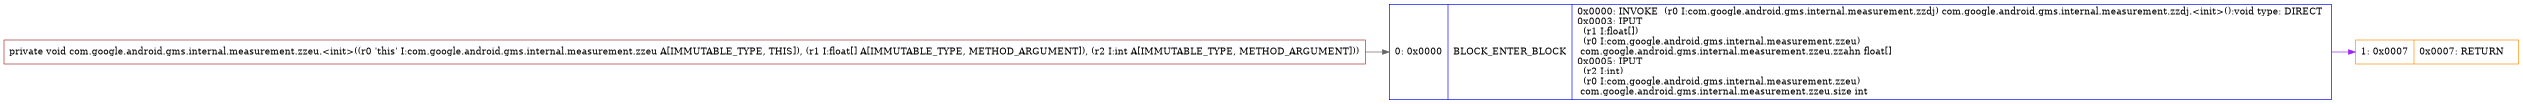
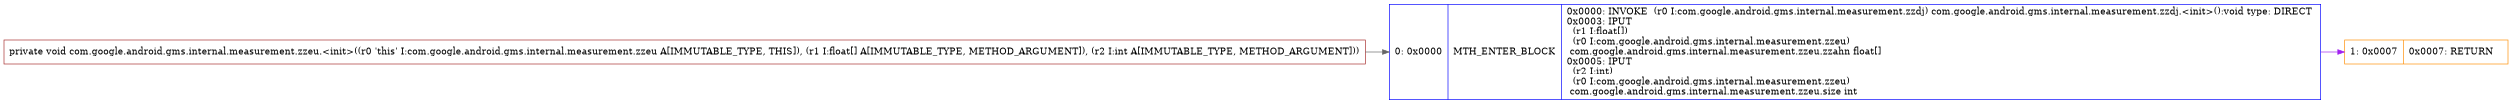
node "0: 0x0000": text "BLOCK_ENTER_BLOCK" -> "MTH_ENTER_BLOCK"
